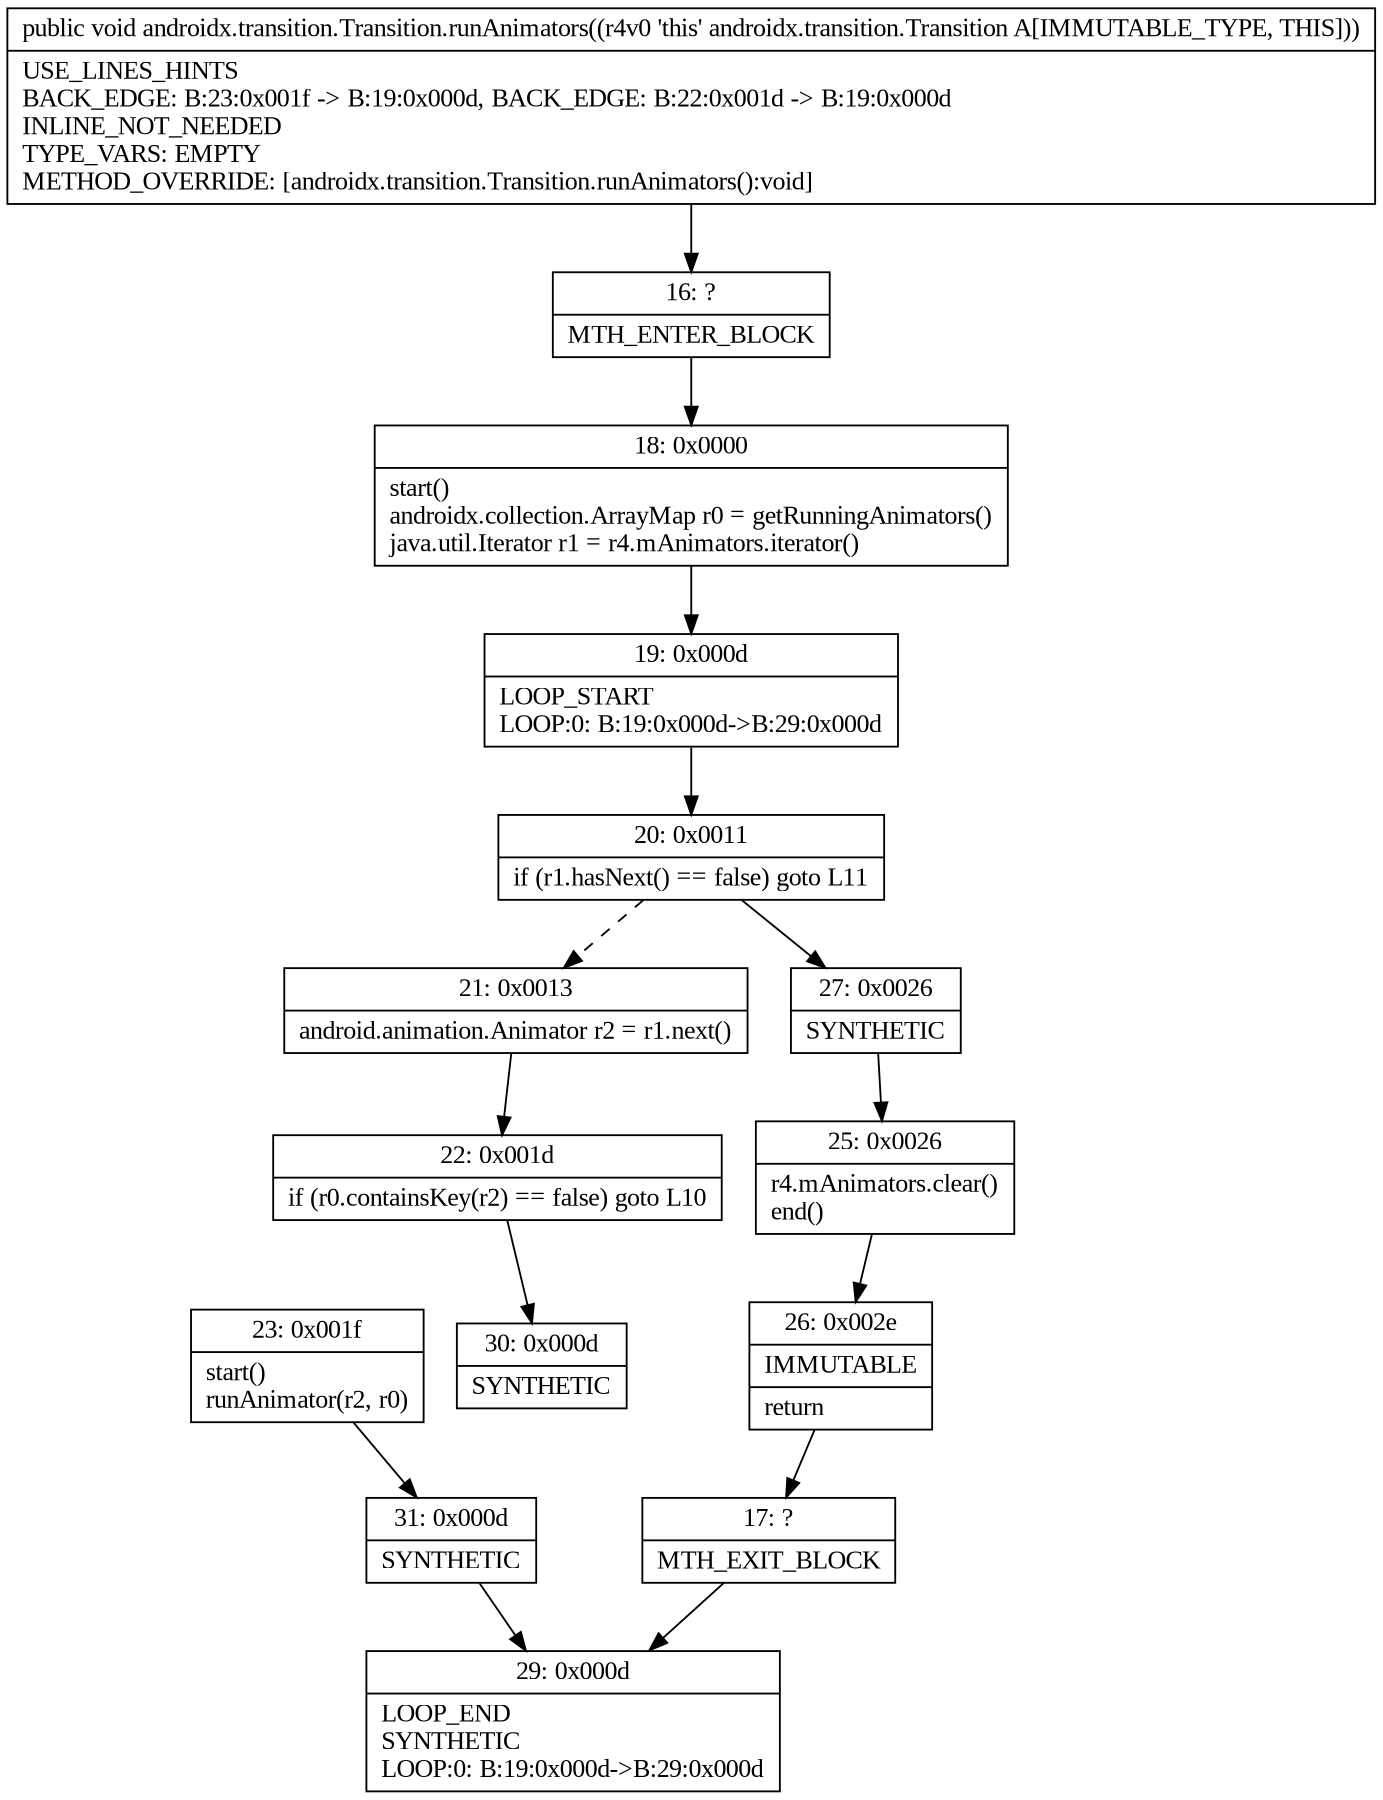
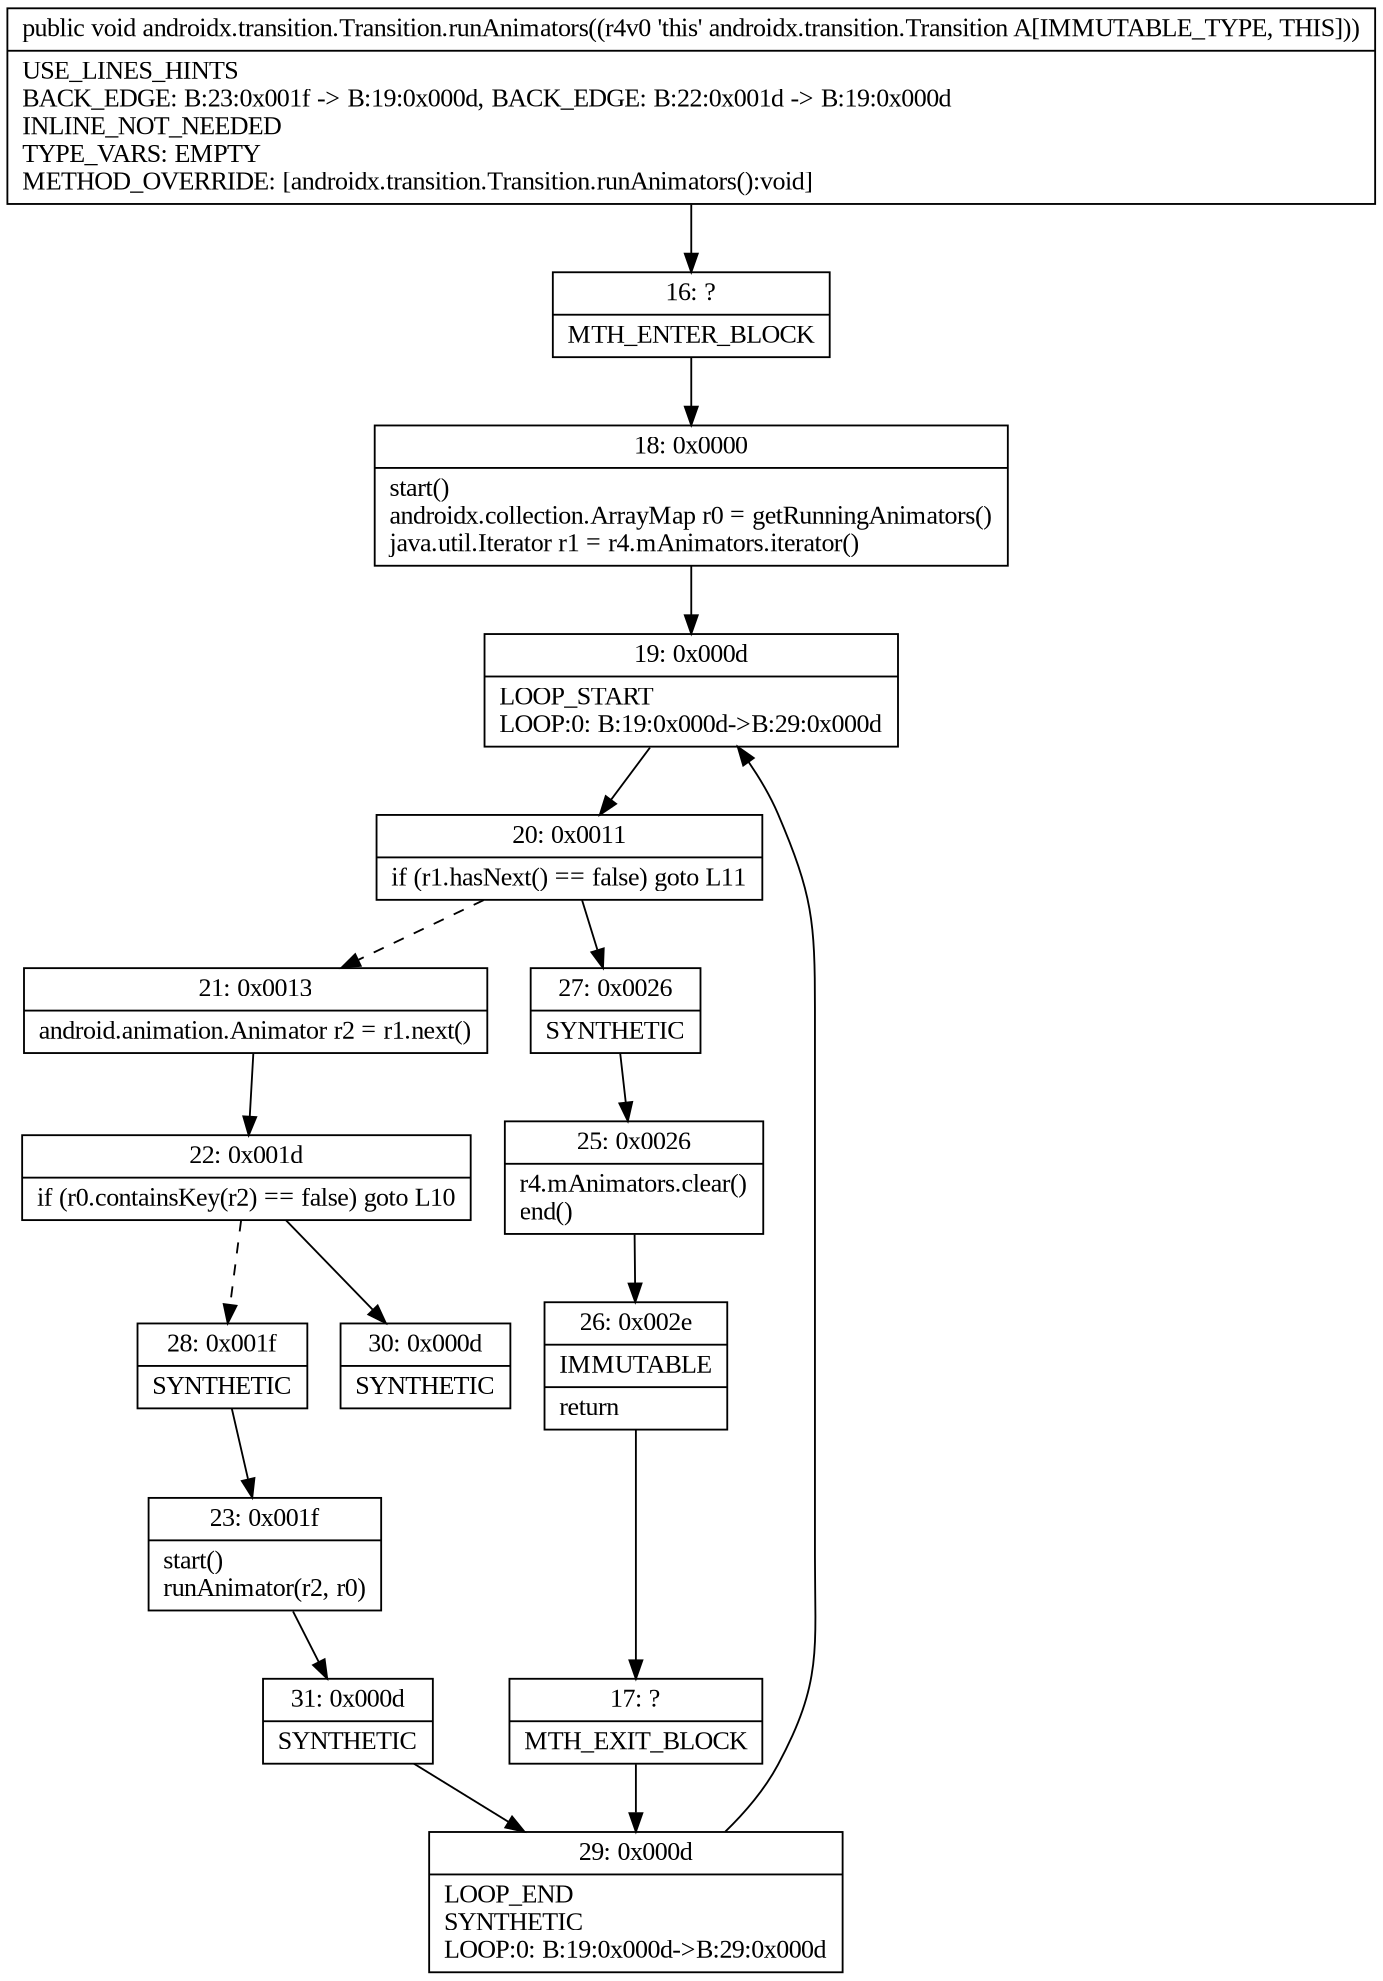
edge "29: 0x000d" -> "19: 0x000d": added
node "28: 0x001f": added
